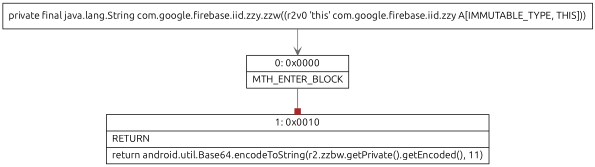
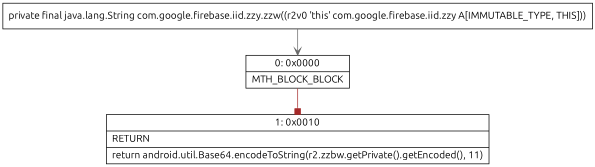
node "0: 0x0000": text "MTH_ENTER_BLOCK" -> "MTH_BLOCK_BLOCK"
